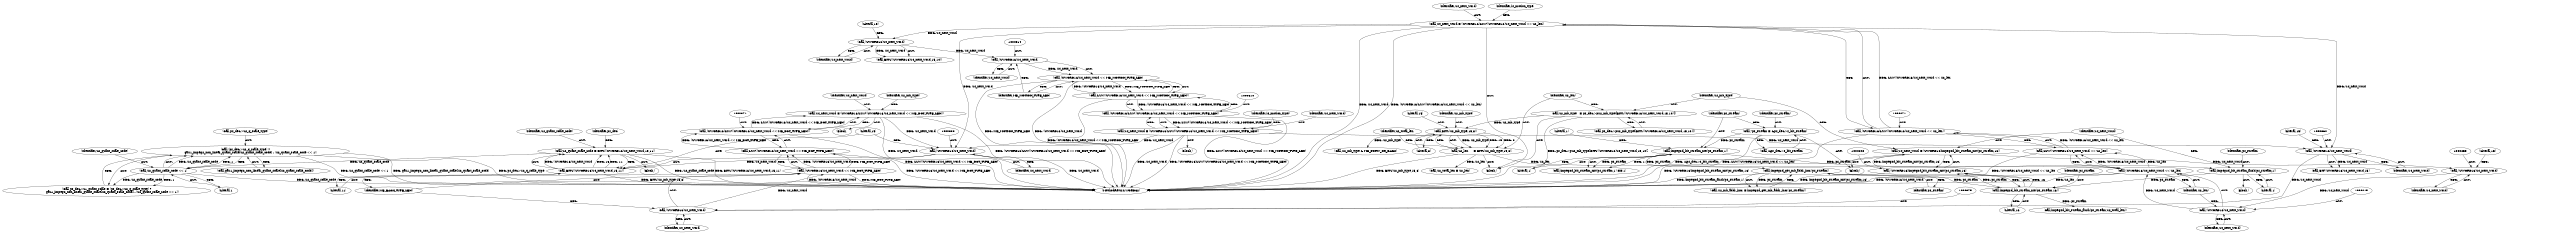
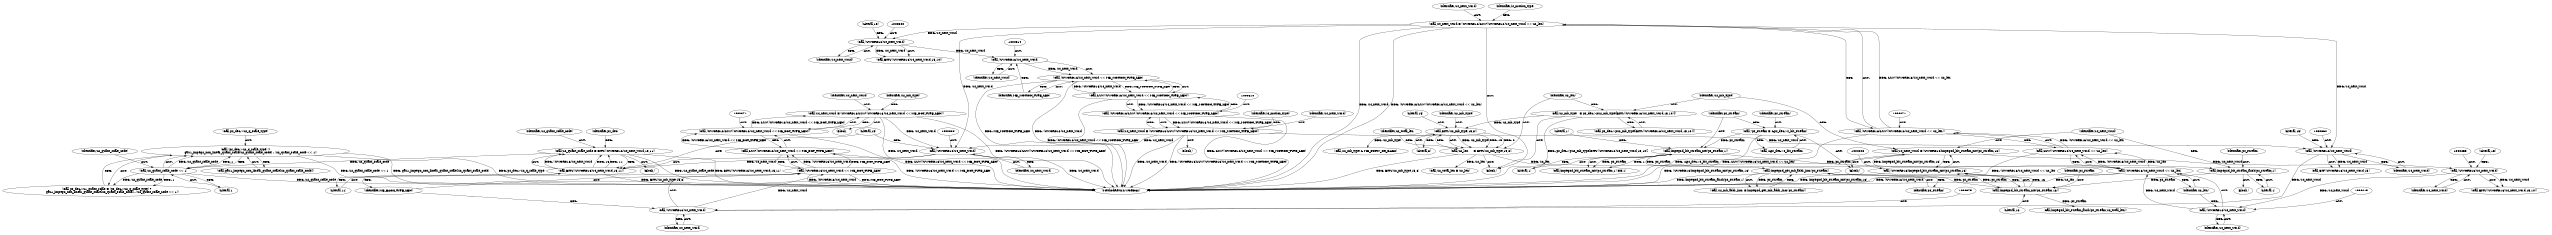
node "1000300": added
node "(Call,BITS((UWORD16)u4_next_word,15,10))": added
edge "(Call,impeg2d_bit_stream_nxt(ps_stream,16))" -> "(Literal,16)": removed, label "CFG:"
